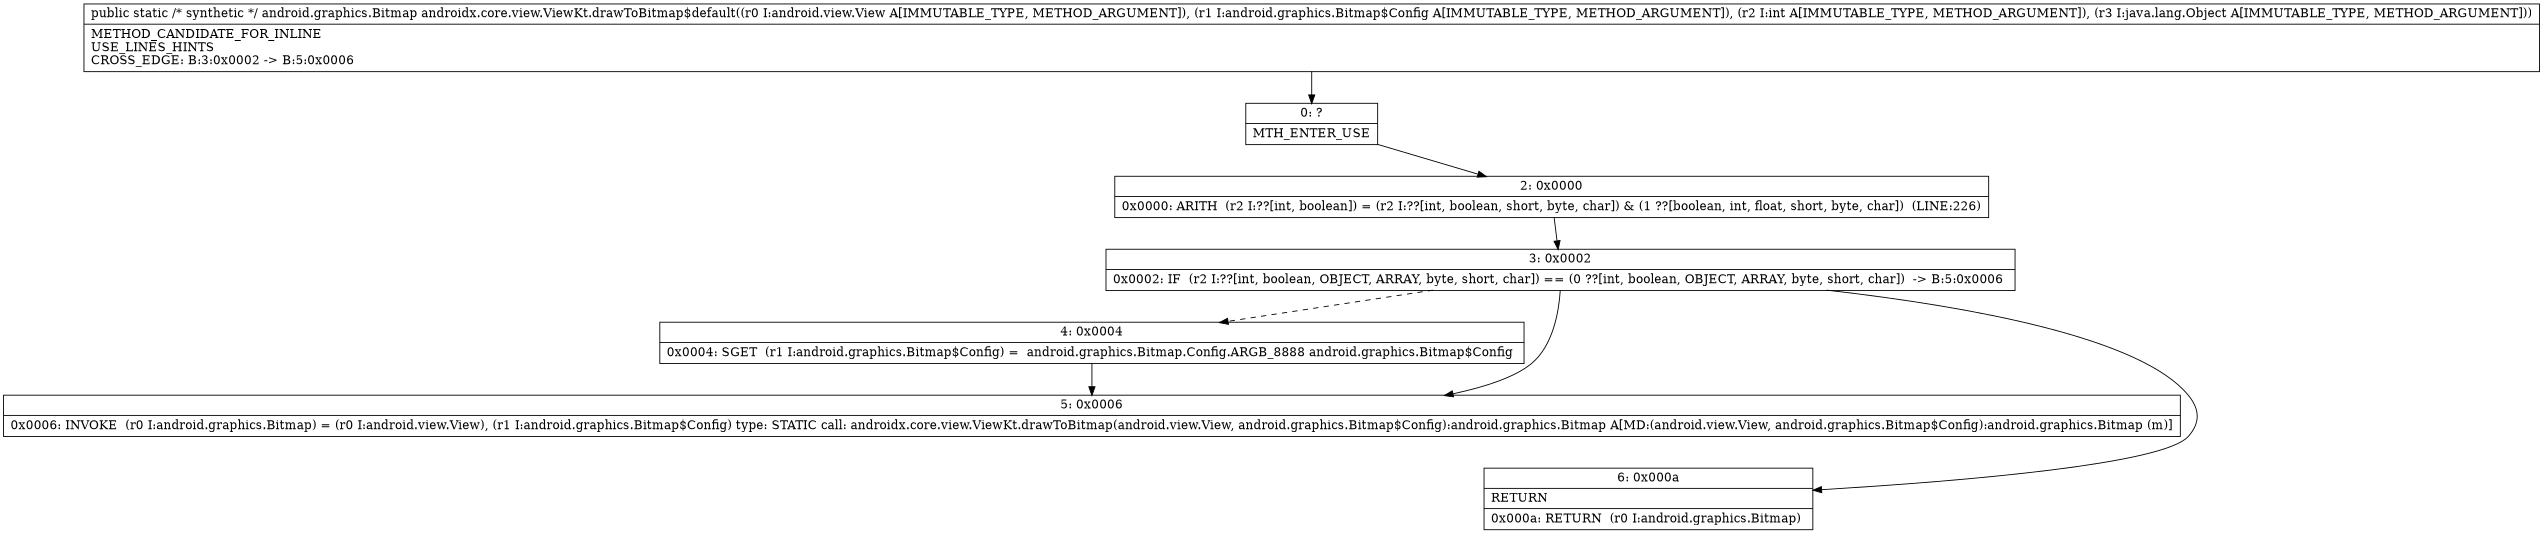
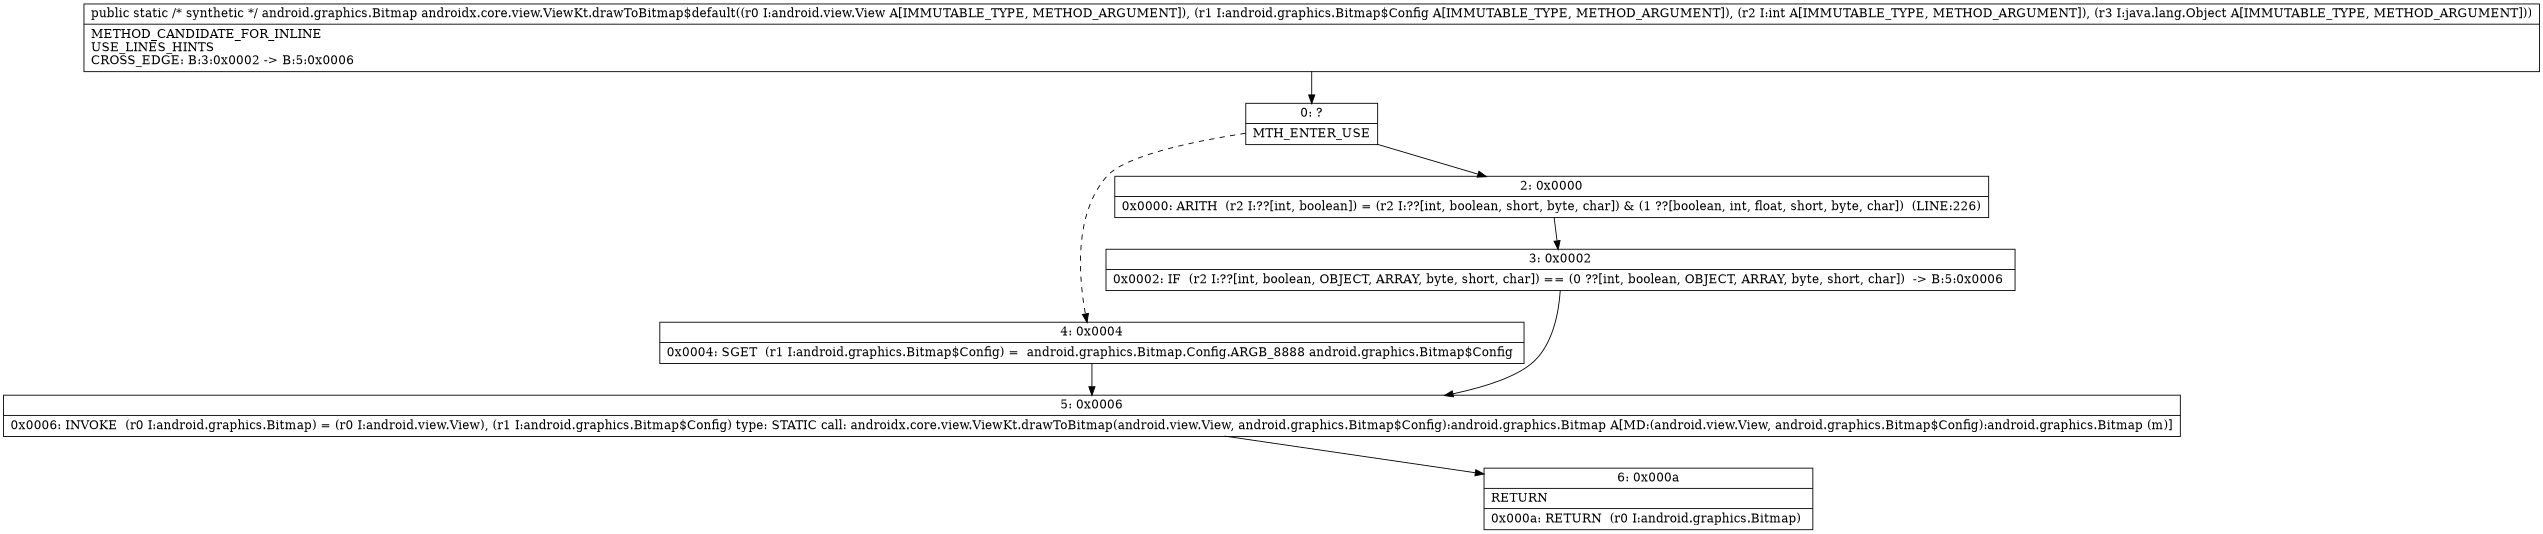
edge "3: 0x0002" -> "4: 0x0004": now "0: ?" -> "4: 0x0004"
edge "3: 0x0002" -> "6: 0x000a": now "5: 0x0006" -> "6: 0x000a"
